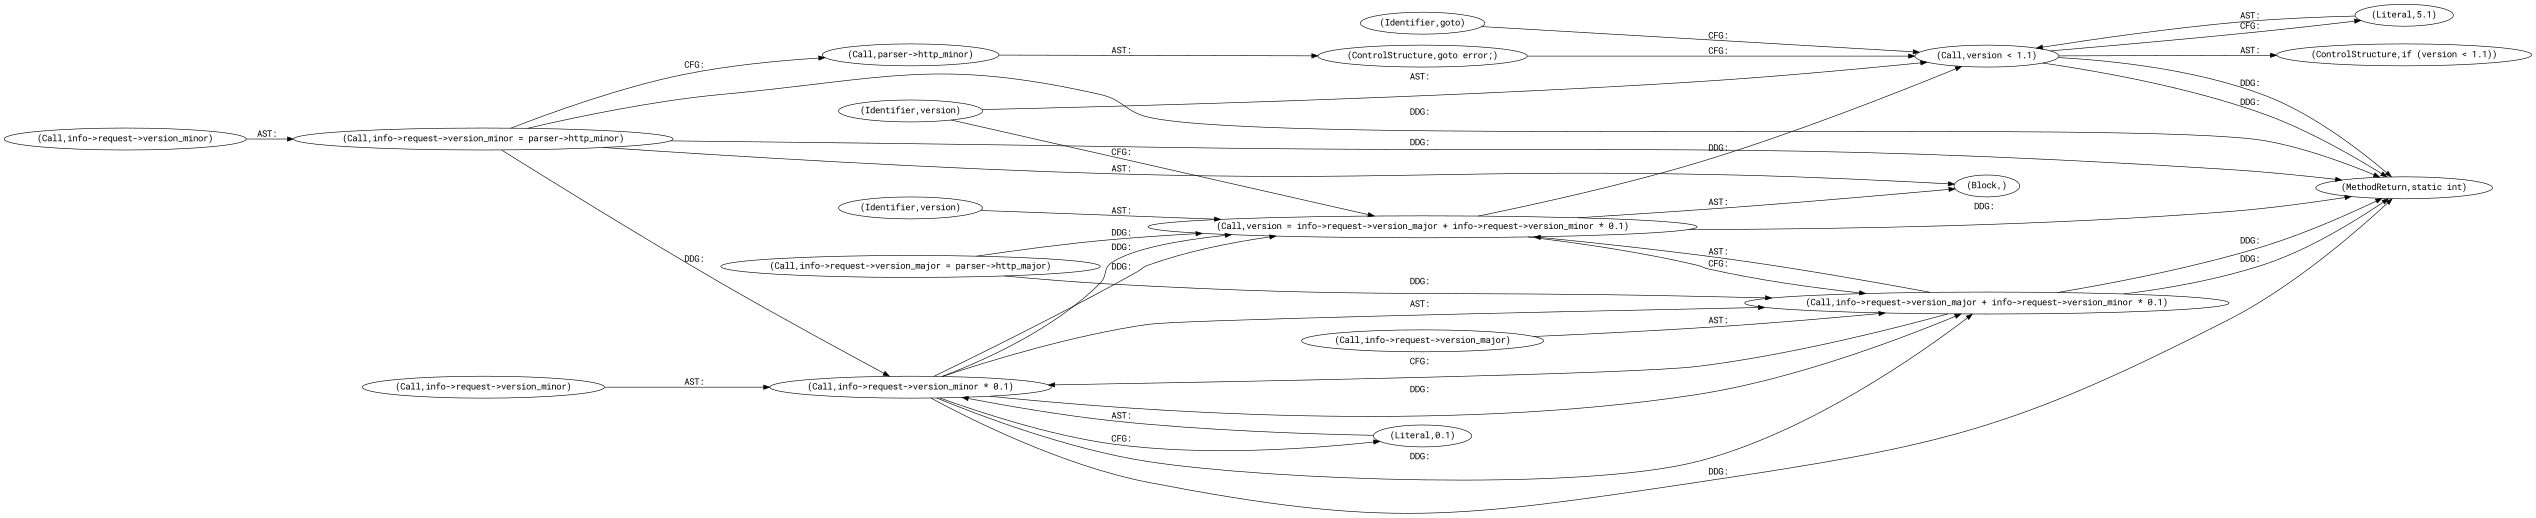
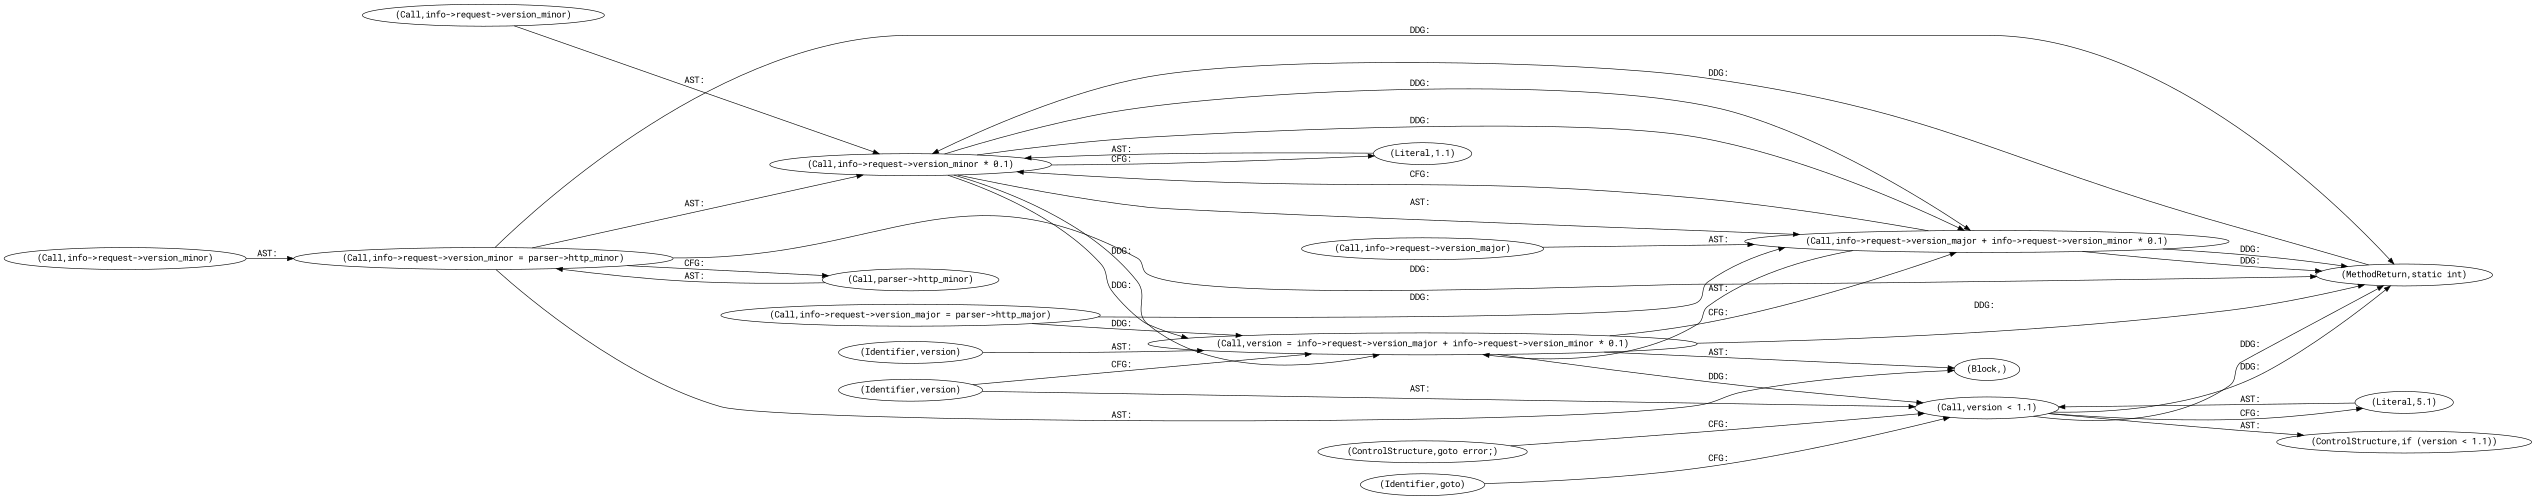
edge "(Call,parser->http_minor)" -> "(ControlStructure,goto error;)": now "(Call,parser->http_minor)" -> "(Call,info->request->version_minor = parser->http_minor)"
edge "(Call,info->request->version_minor = parser->http_minor)" -> "(Call,info->request->version_minor * 0.1)": label "DDG: " -> "AST: "
node "(Literal,0.1)": label "(Literal,0.1)" -> "(Literal,1.1)"
edge "(Call,info->request->version_minor * 0.1)" -> "(MethodReturn,static int)": reversed
